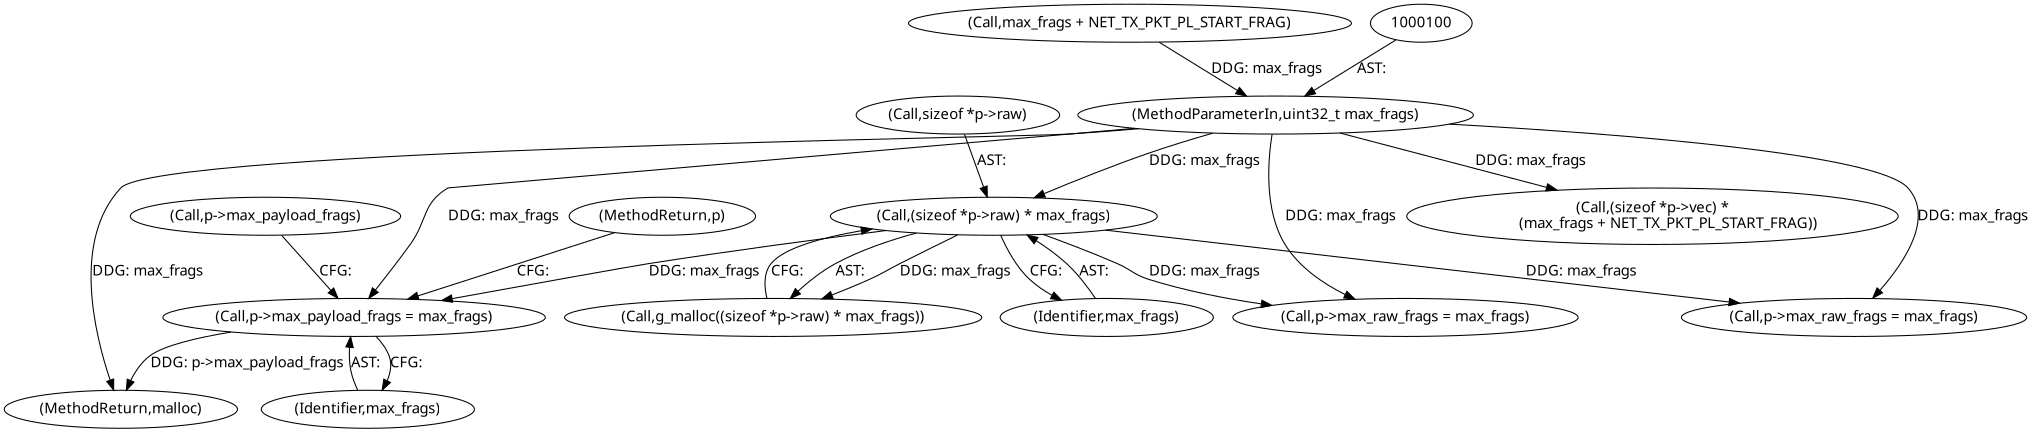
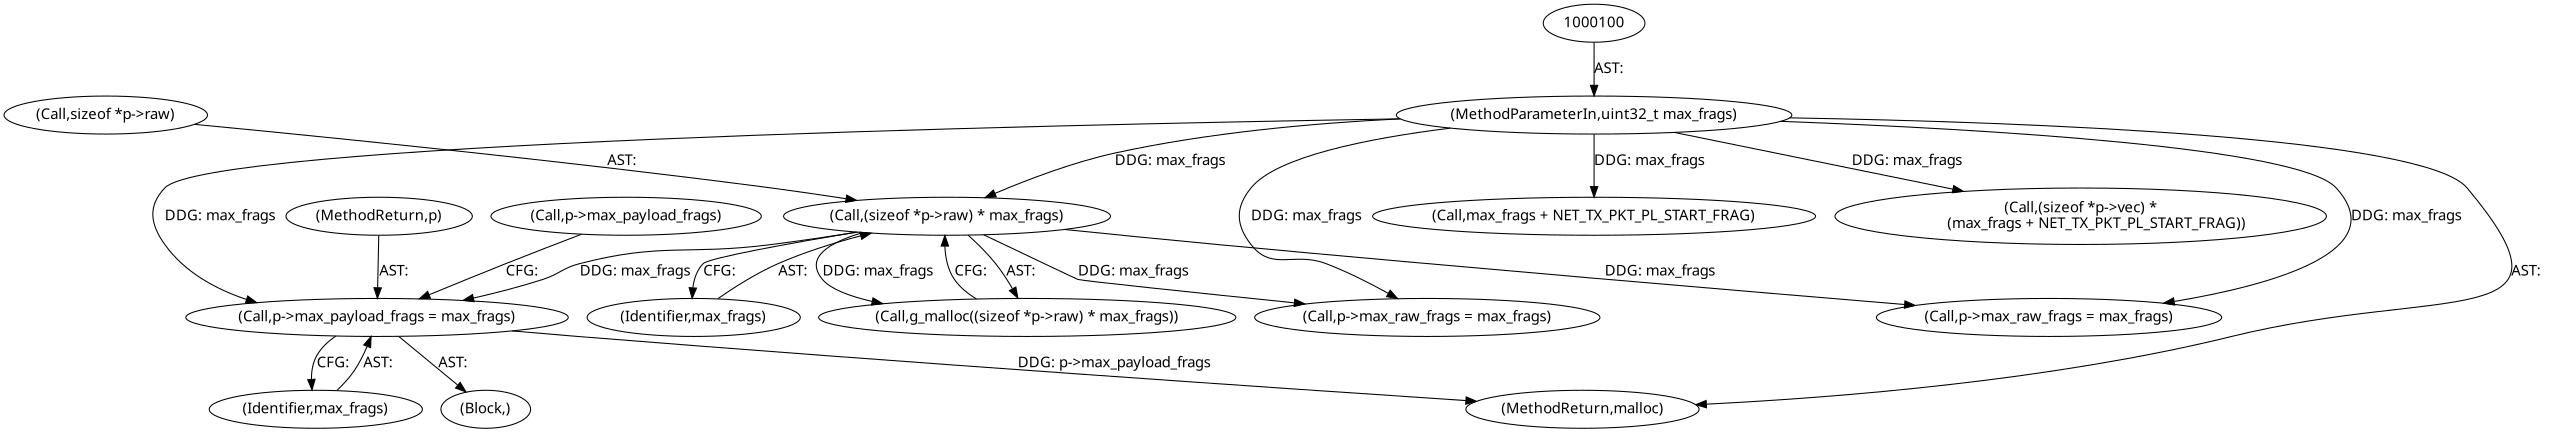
edge "(Call,max_frags + NET_TX_PKT_PL_START_FRAG)" -> "(MethodParameterIn,uint32_t max_frags)": reversed
edge "(MethodParameterIn,uint32_t max_frags)" -> "(MethodReturn,malloc)": label "DDG: max_frags" -> "AST: "
edge "(MethodReturn,p)" -> "(Call,p->max_payload_frags = max_frags)": label "CFG: " -> "AST: "
node "(Block,)": added
